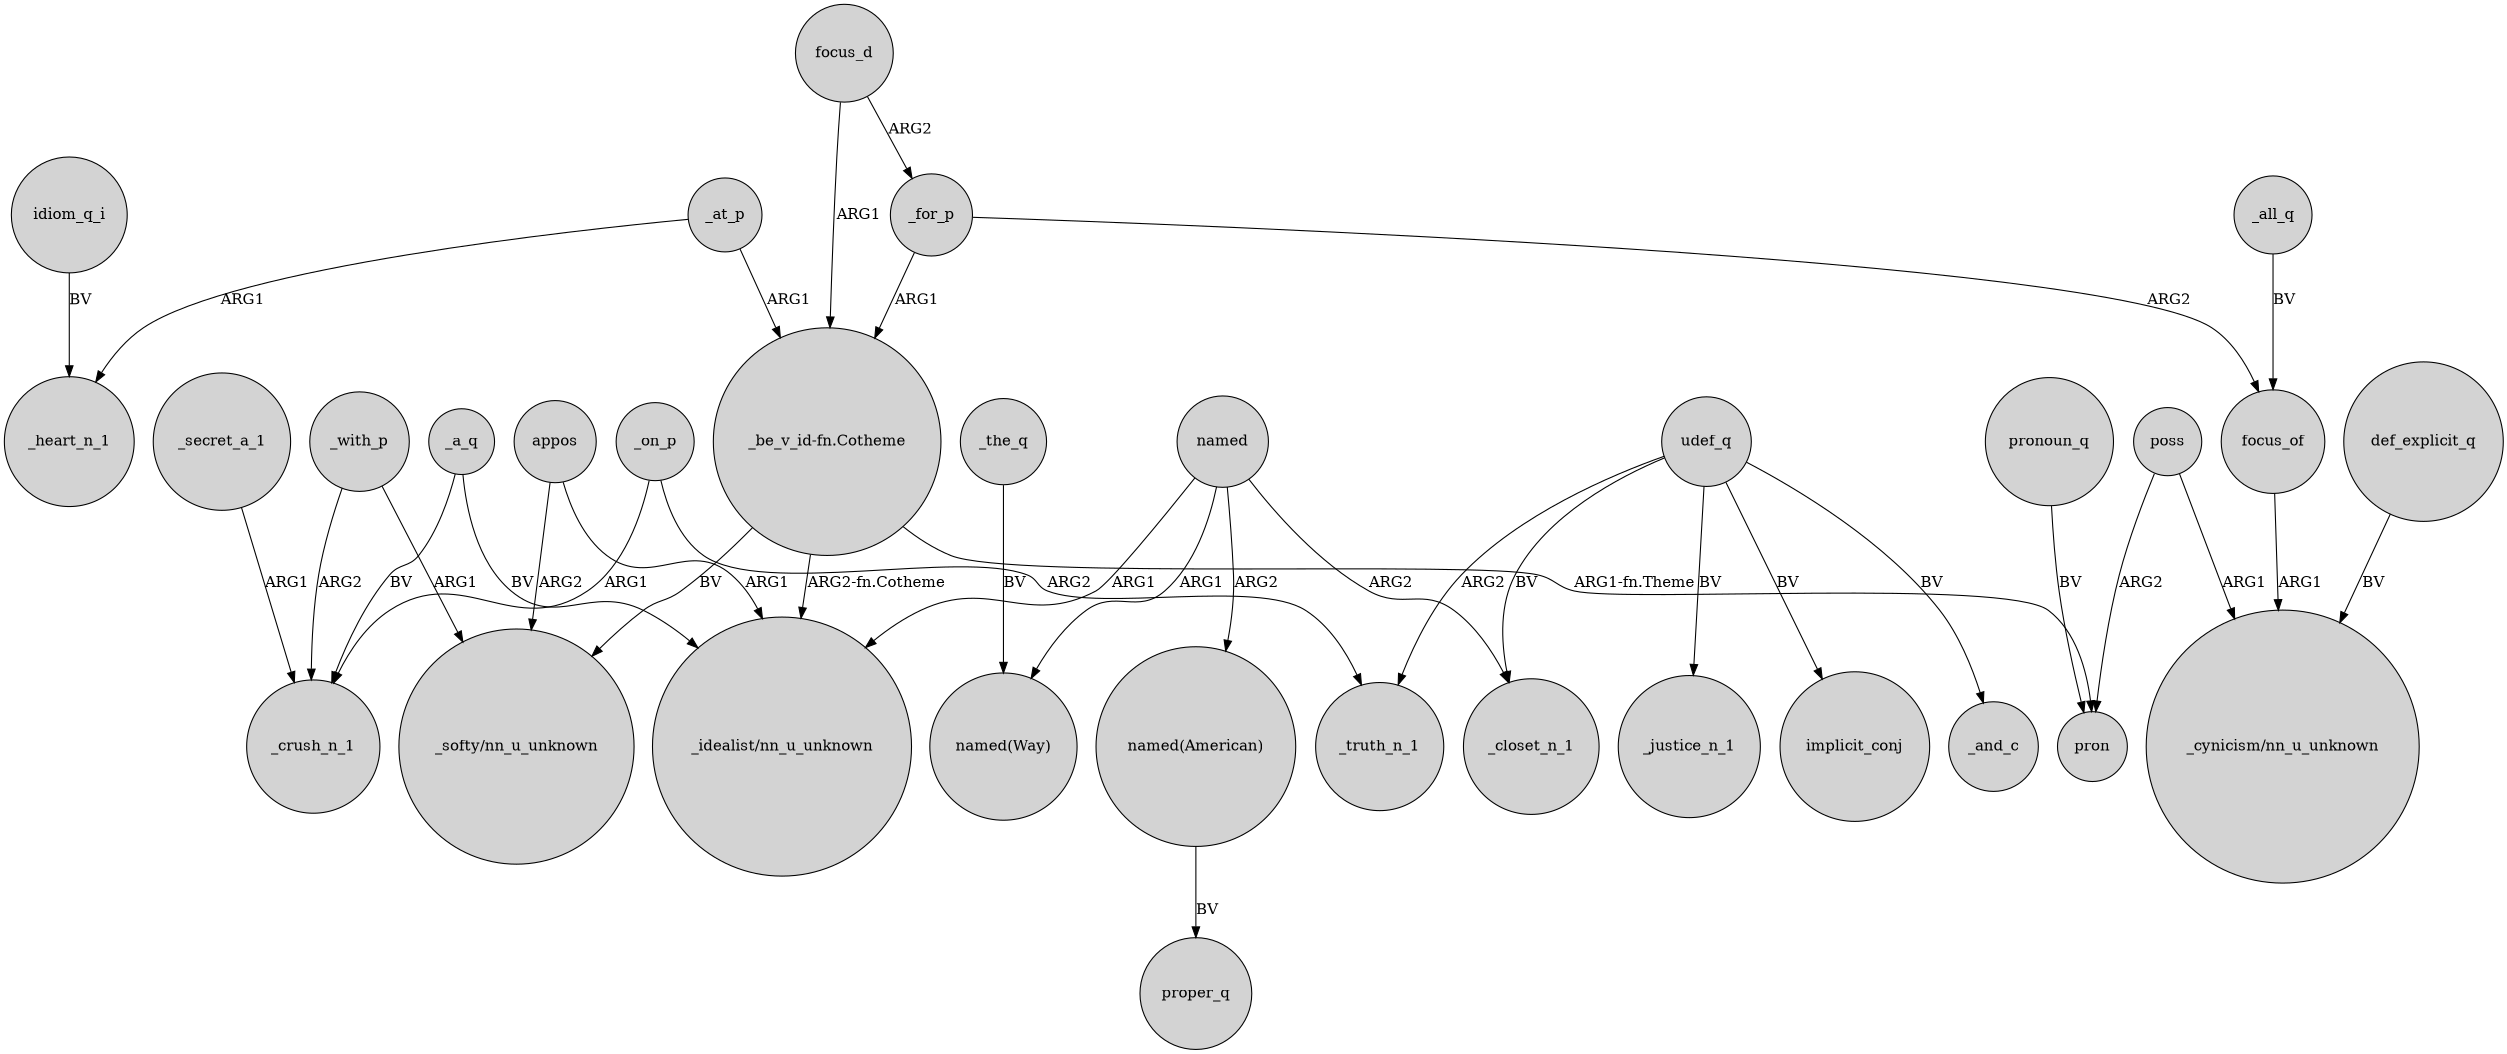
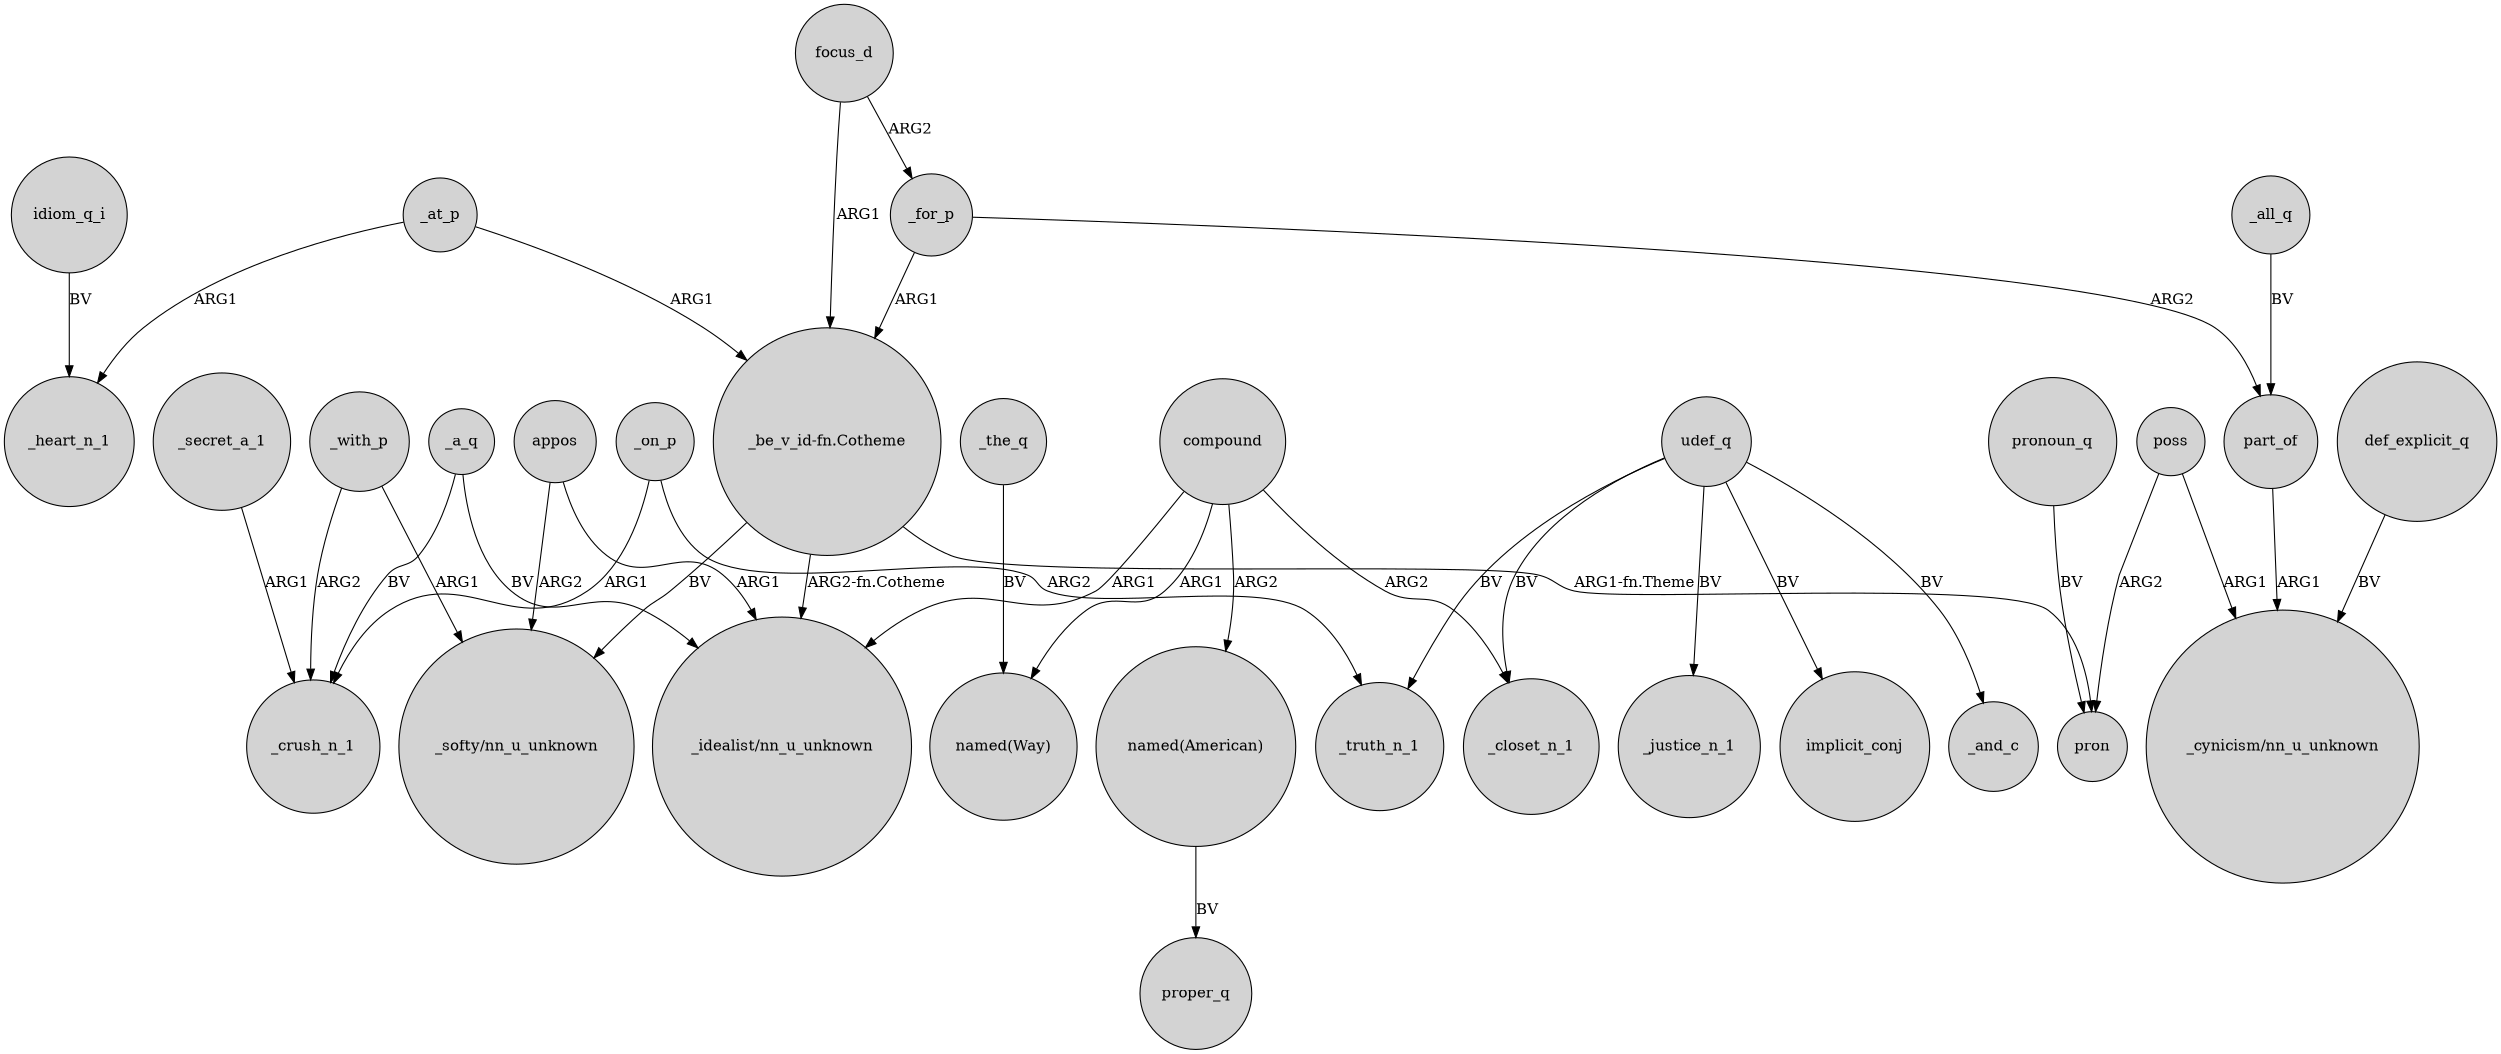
node "named": label "named" -> "compound"
node "focus_of": label "focus_of" -> "part_of"
edge "udef_q" -> "_truth_n_1": label "ARG2" -> "BV"
